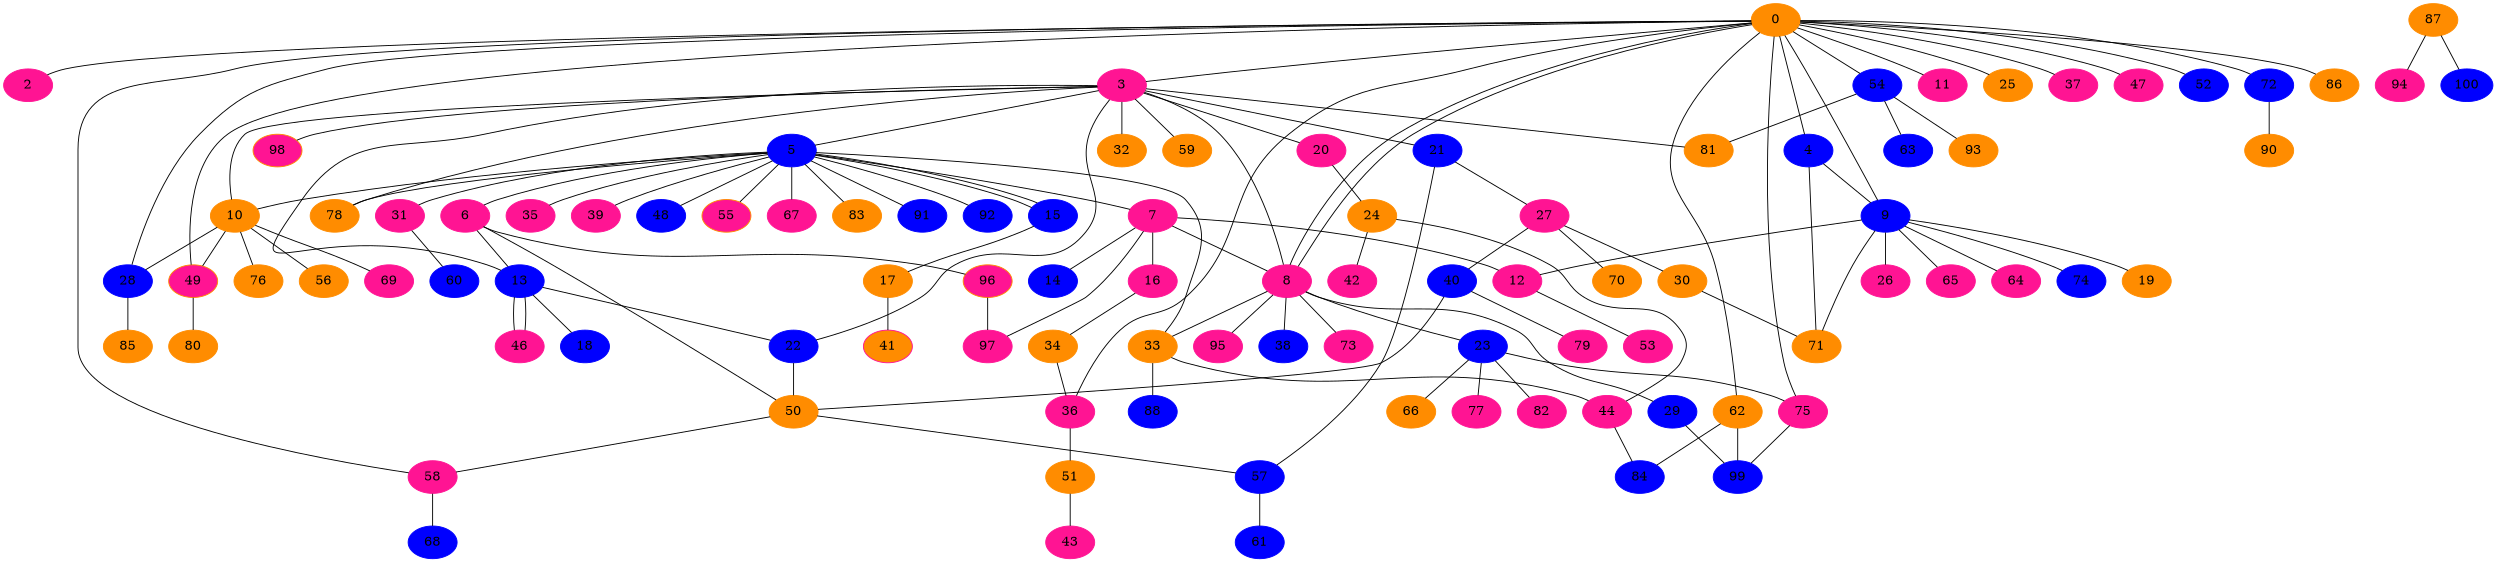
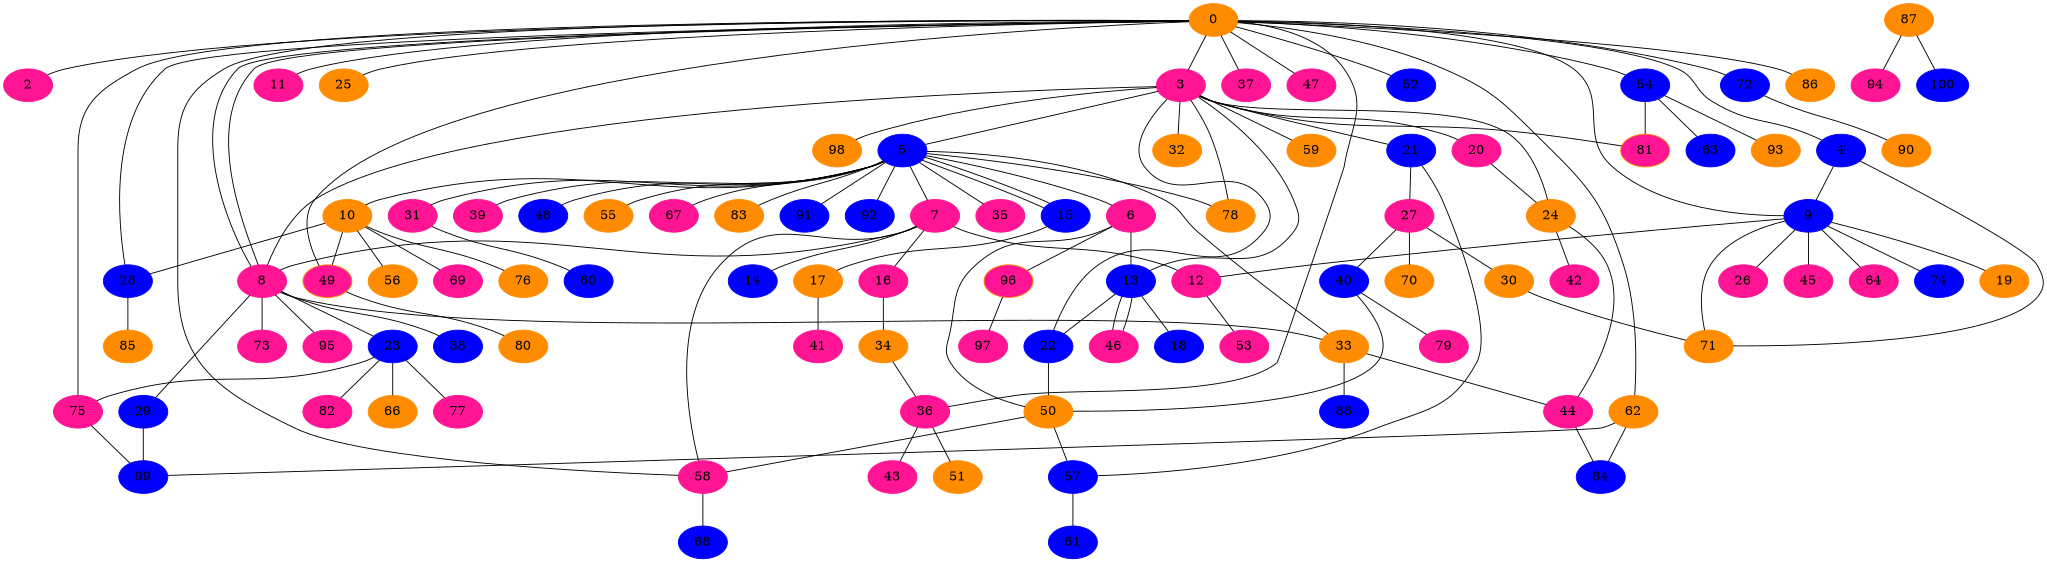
edge "3" -- "10": now "3" -- "24"
node "98": fillcolor deeppink -> darkorange
node "81": fillcolor darkorange -> deeppink
node "55": fillcolor deeppink -> darkorange
node "65": label "65" -> "45"
edge "7" -- "97": now "7" -- "58"
node "41": fillcolor darkorange -> deeppink
edge "51" -- "43": now "36" -- "43"
